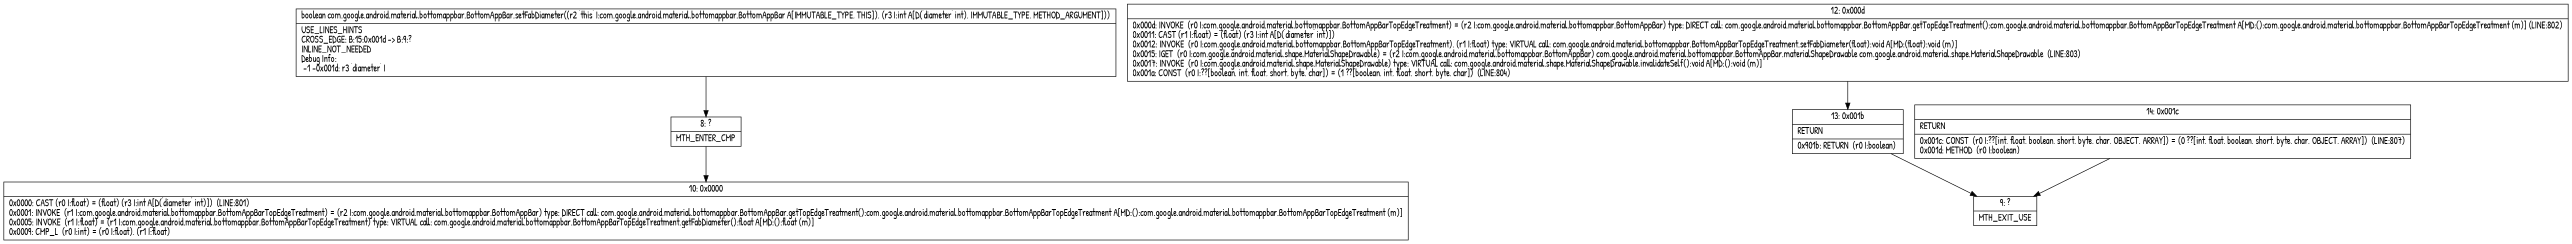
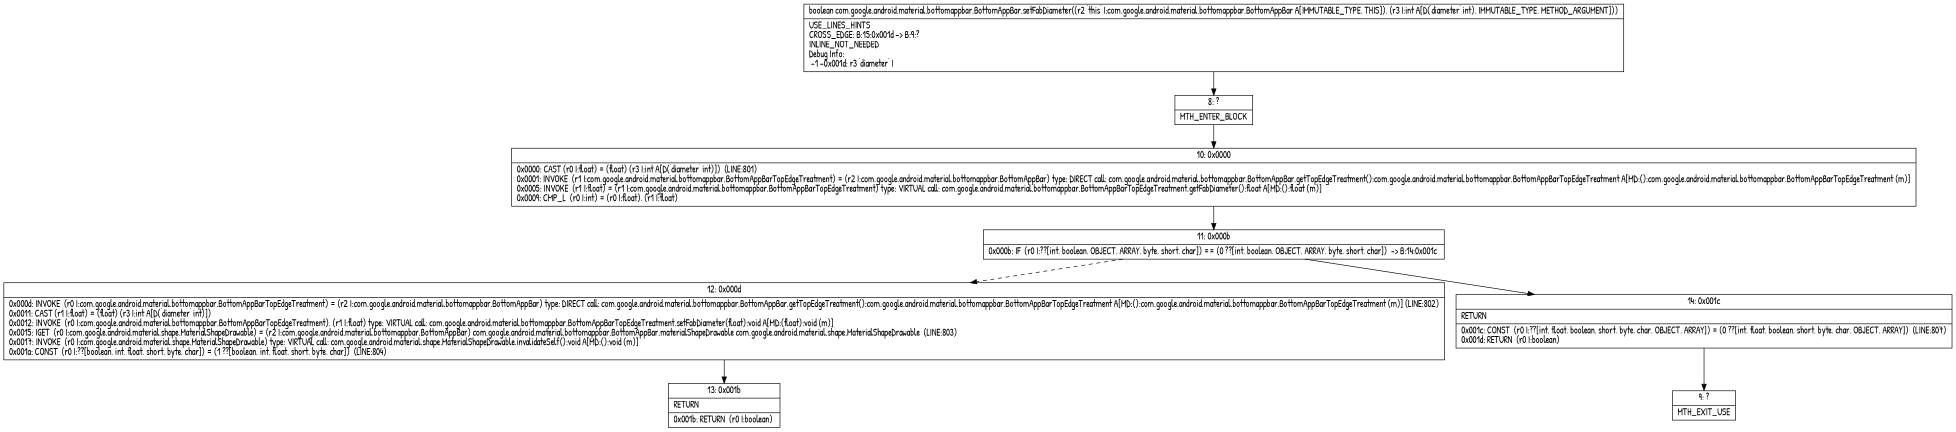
node "8: ?": text "MTH_ENTER_CMP" -> "MTH_ENTER_BLOCK"
node "13: 0x001b": text "0x901b: RETURN  (r0 I:boolean)" -> "0x001b: RETURN  (r0 I:boolean)"
node "14: 0x001c": text "0x001d: METHOD  (r0 I:boolean)" -> "0x001d: RETURN  (r0 I:boolean)"
edge "13: 0x001b" -> "9: ?": removed
node "11: 0x000b": added
